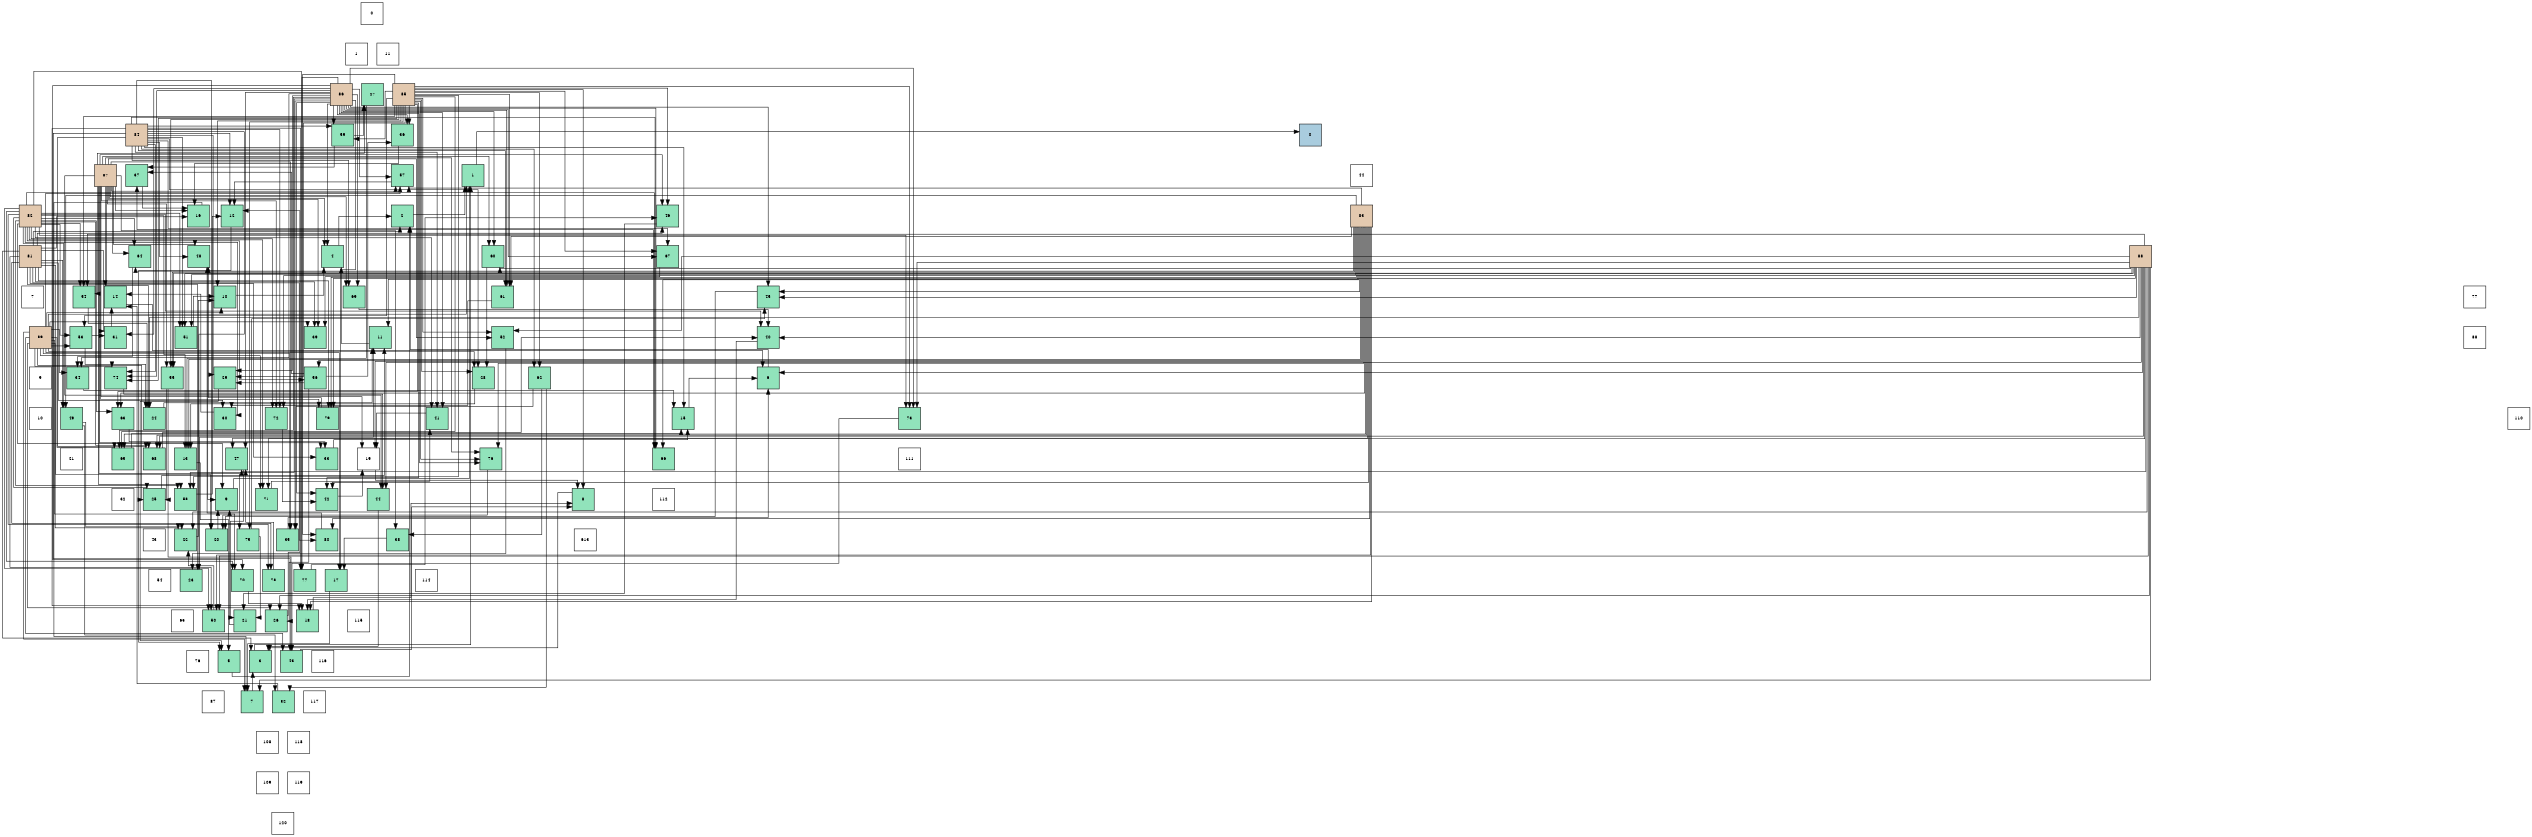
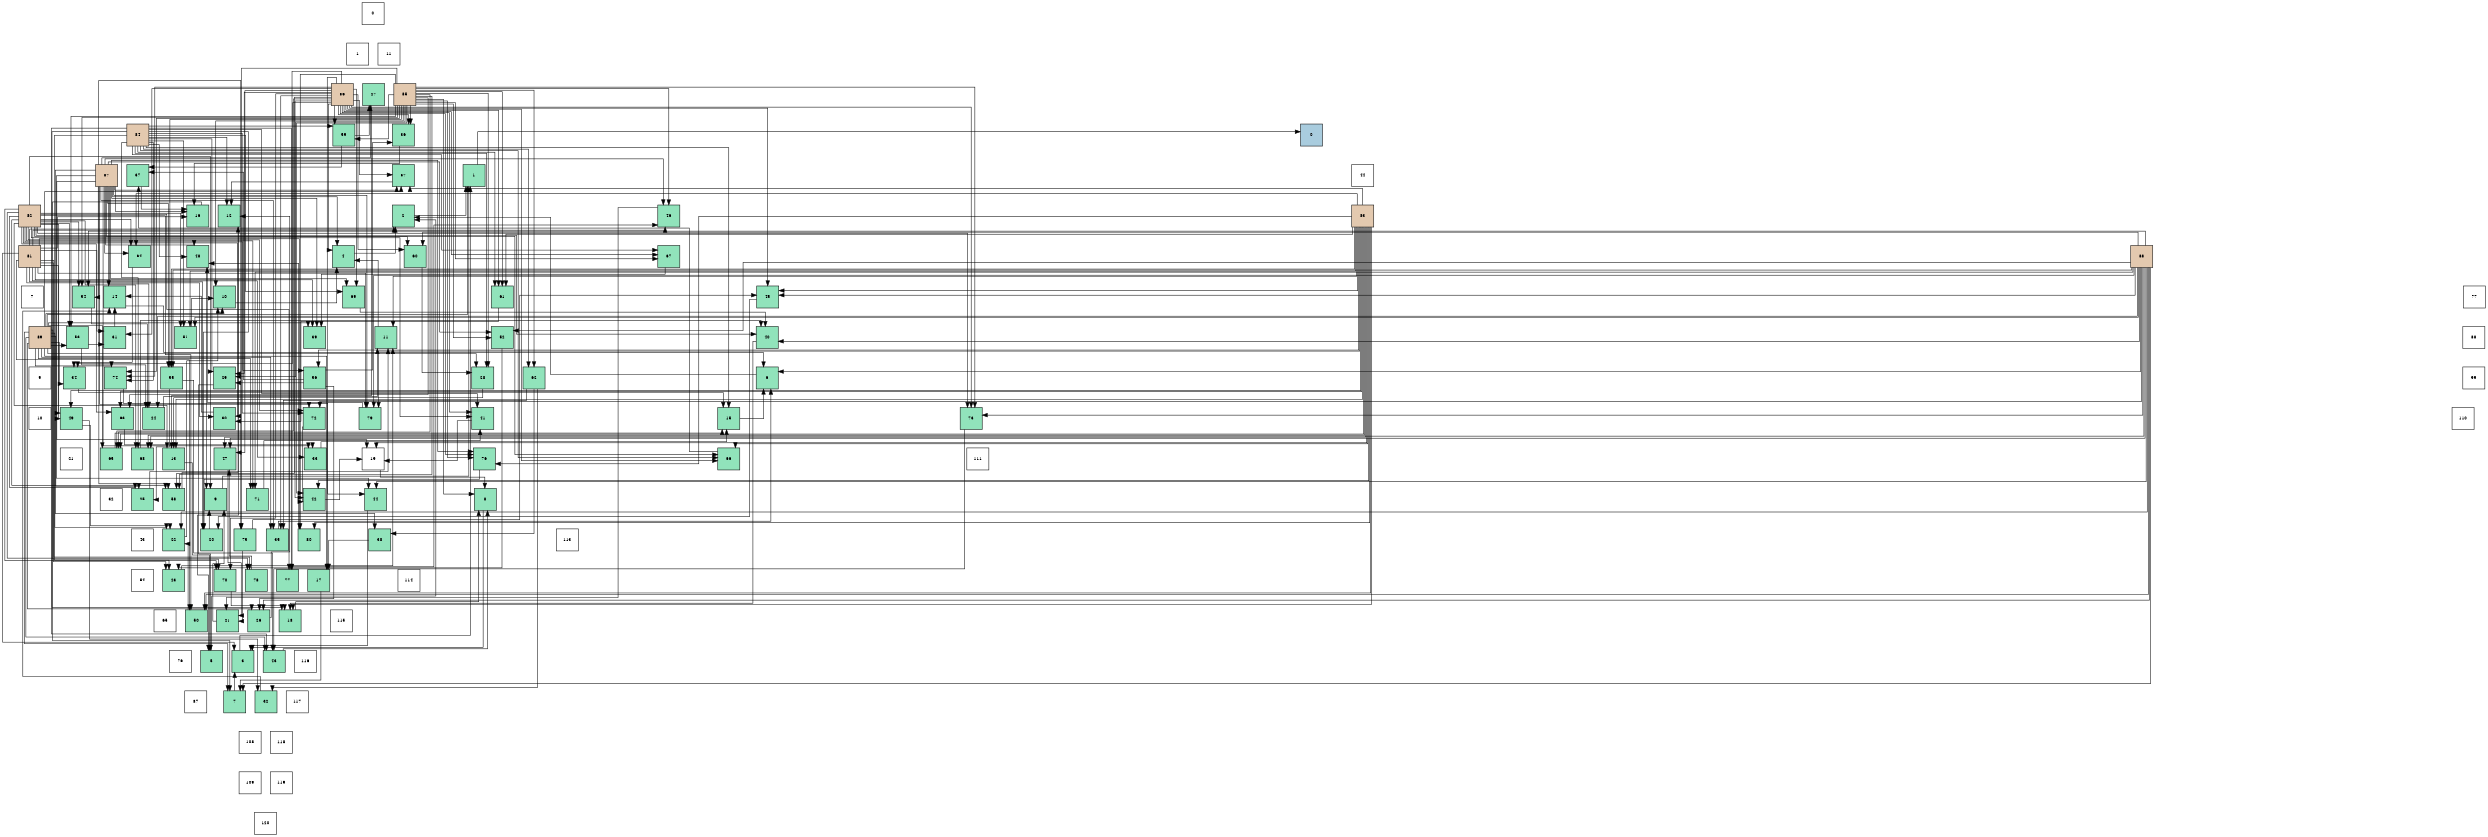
node "99": added
node "112": removed
node "613": label "613" -> "113"
